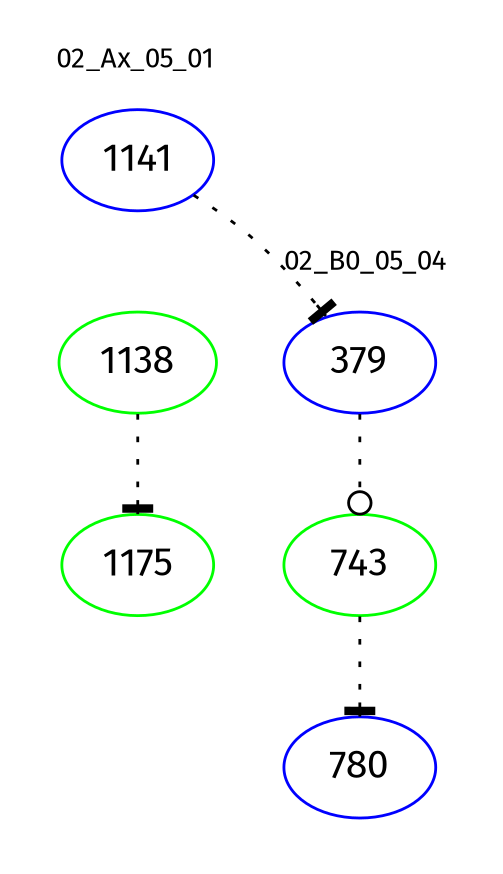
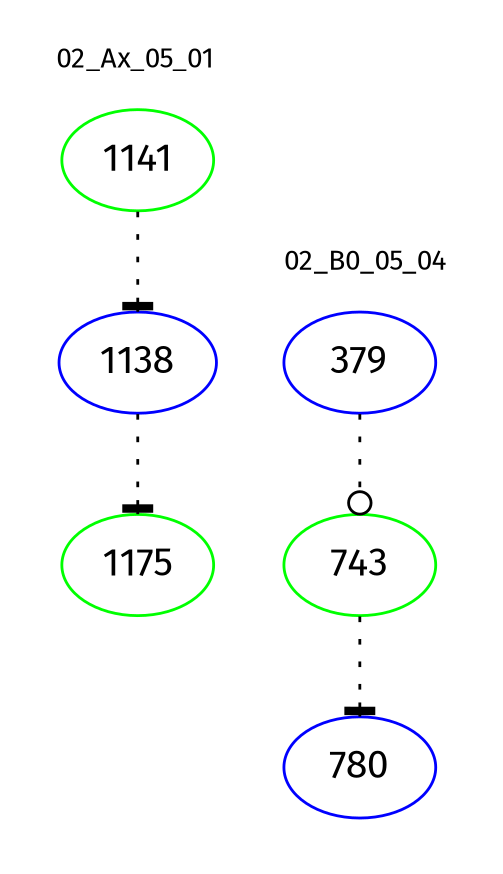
node "1141": color blue -> green
edge "1141" -> "379": now "1141" -> "1138"
node "1138": color green -> blue
